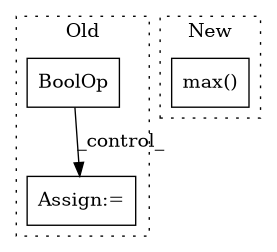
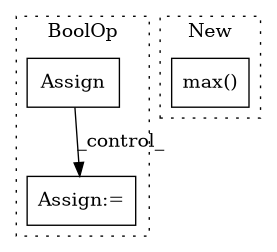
cluster "Old": label "Old" -> "BoolOp"
node "BoolOp": label "BoolOp" -> "Assign"
